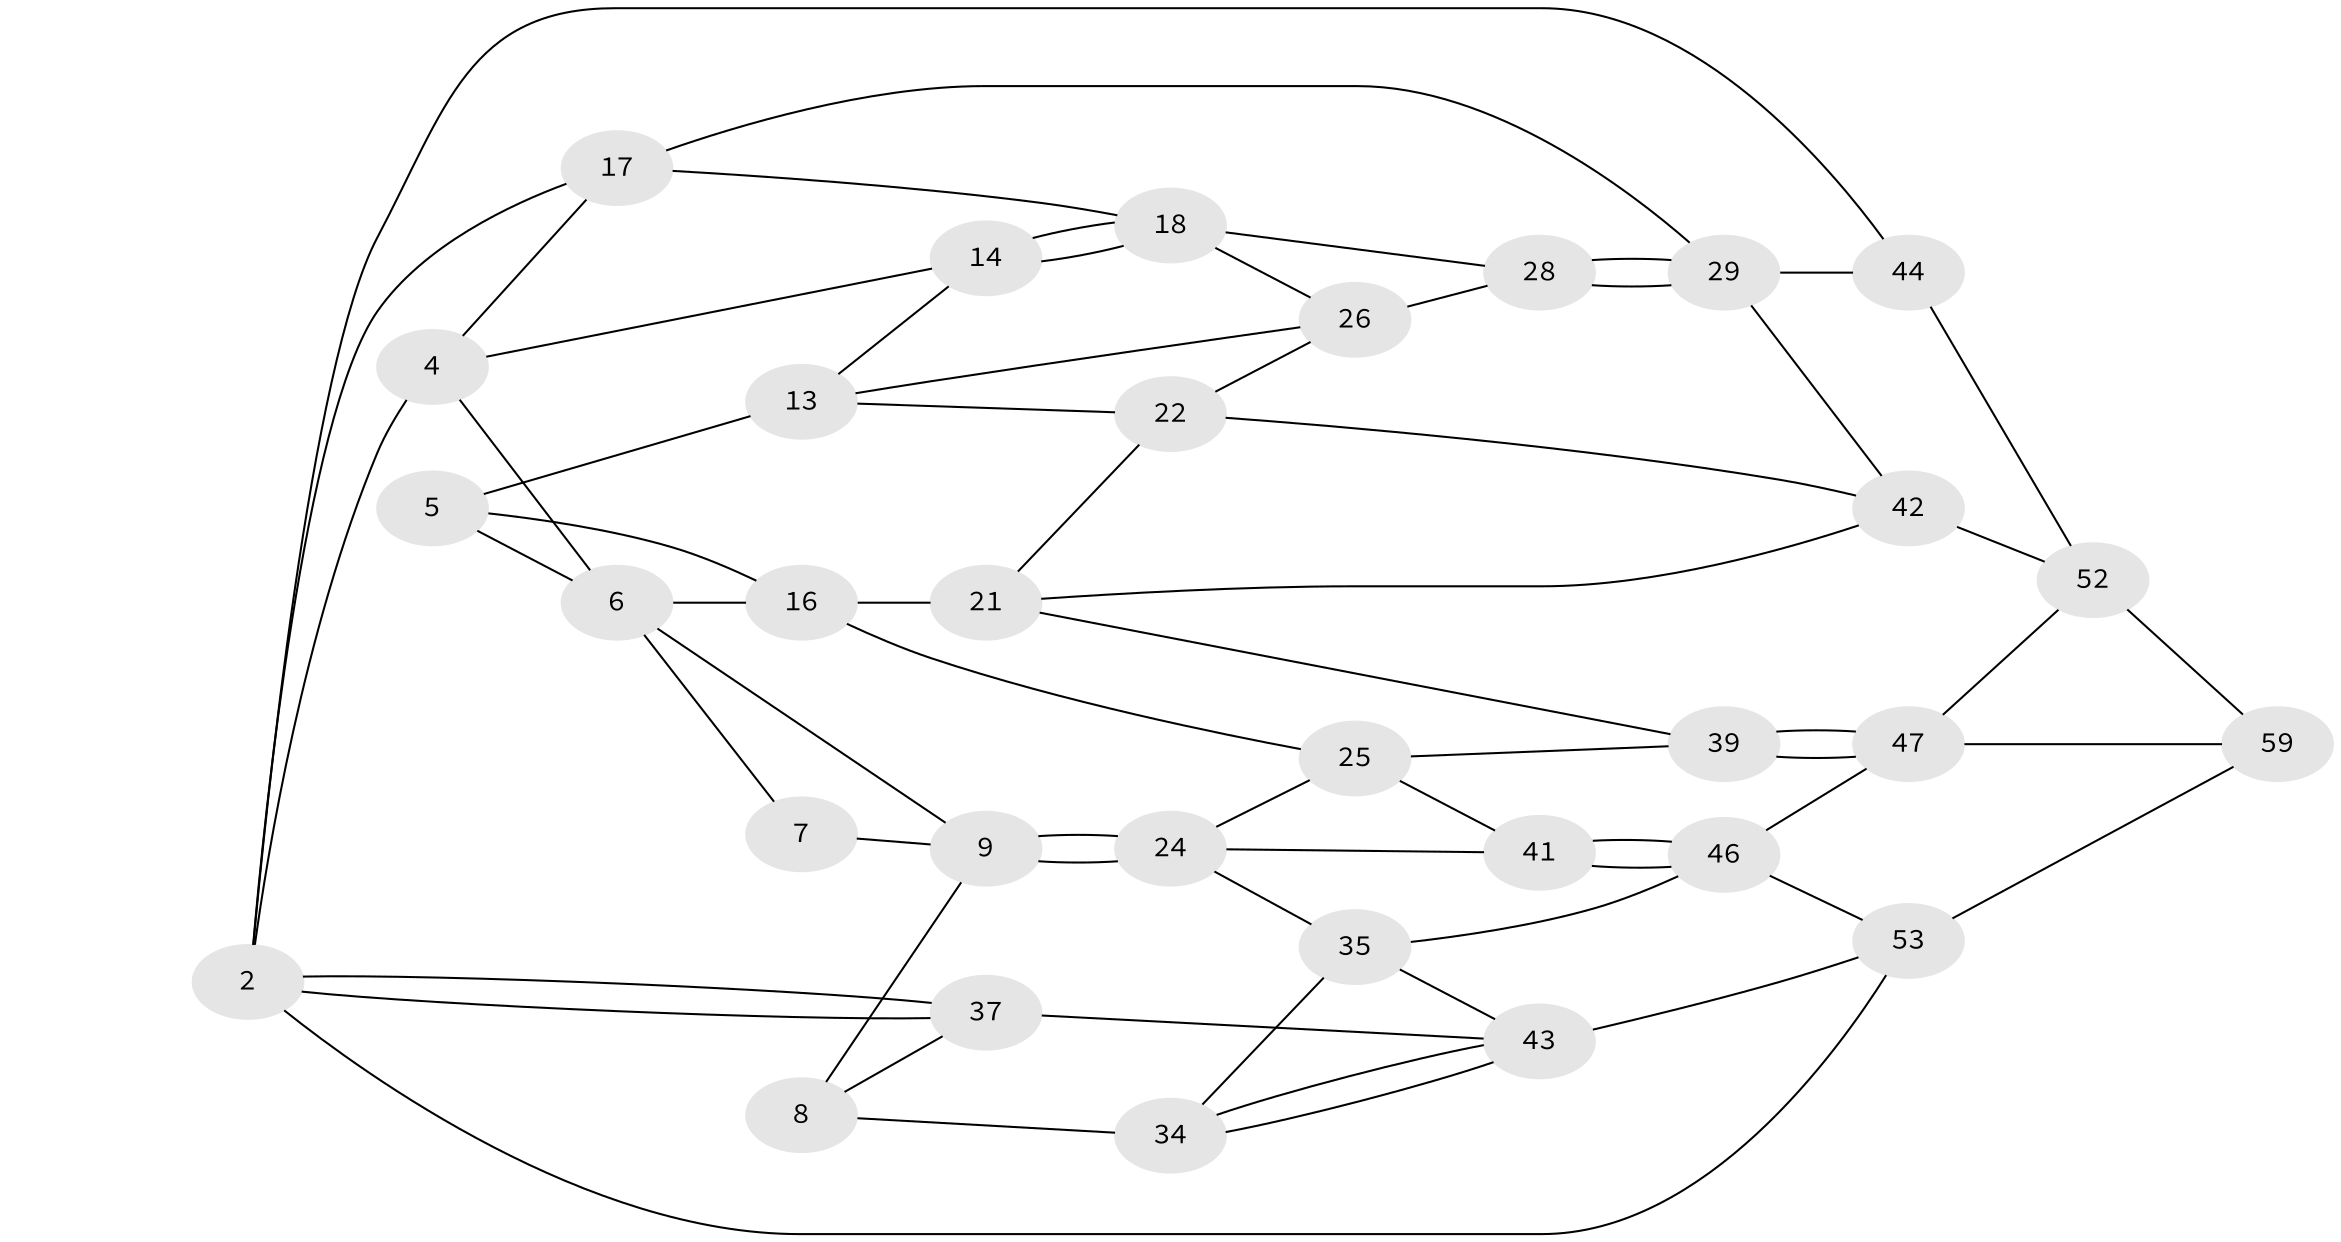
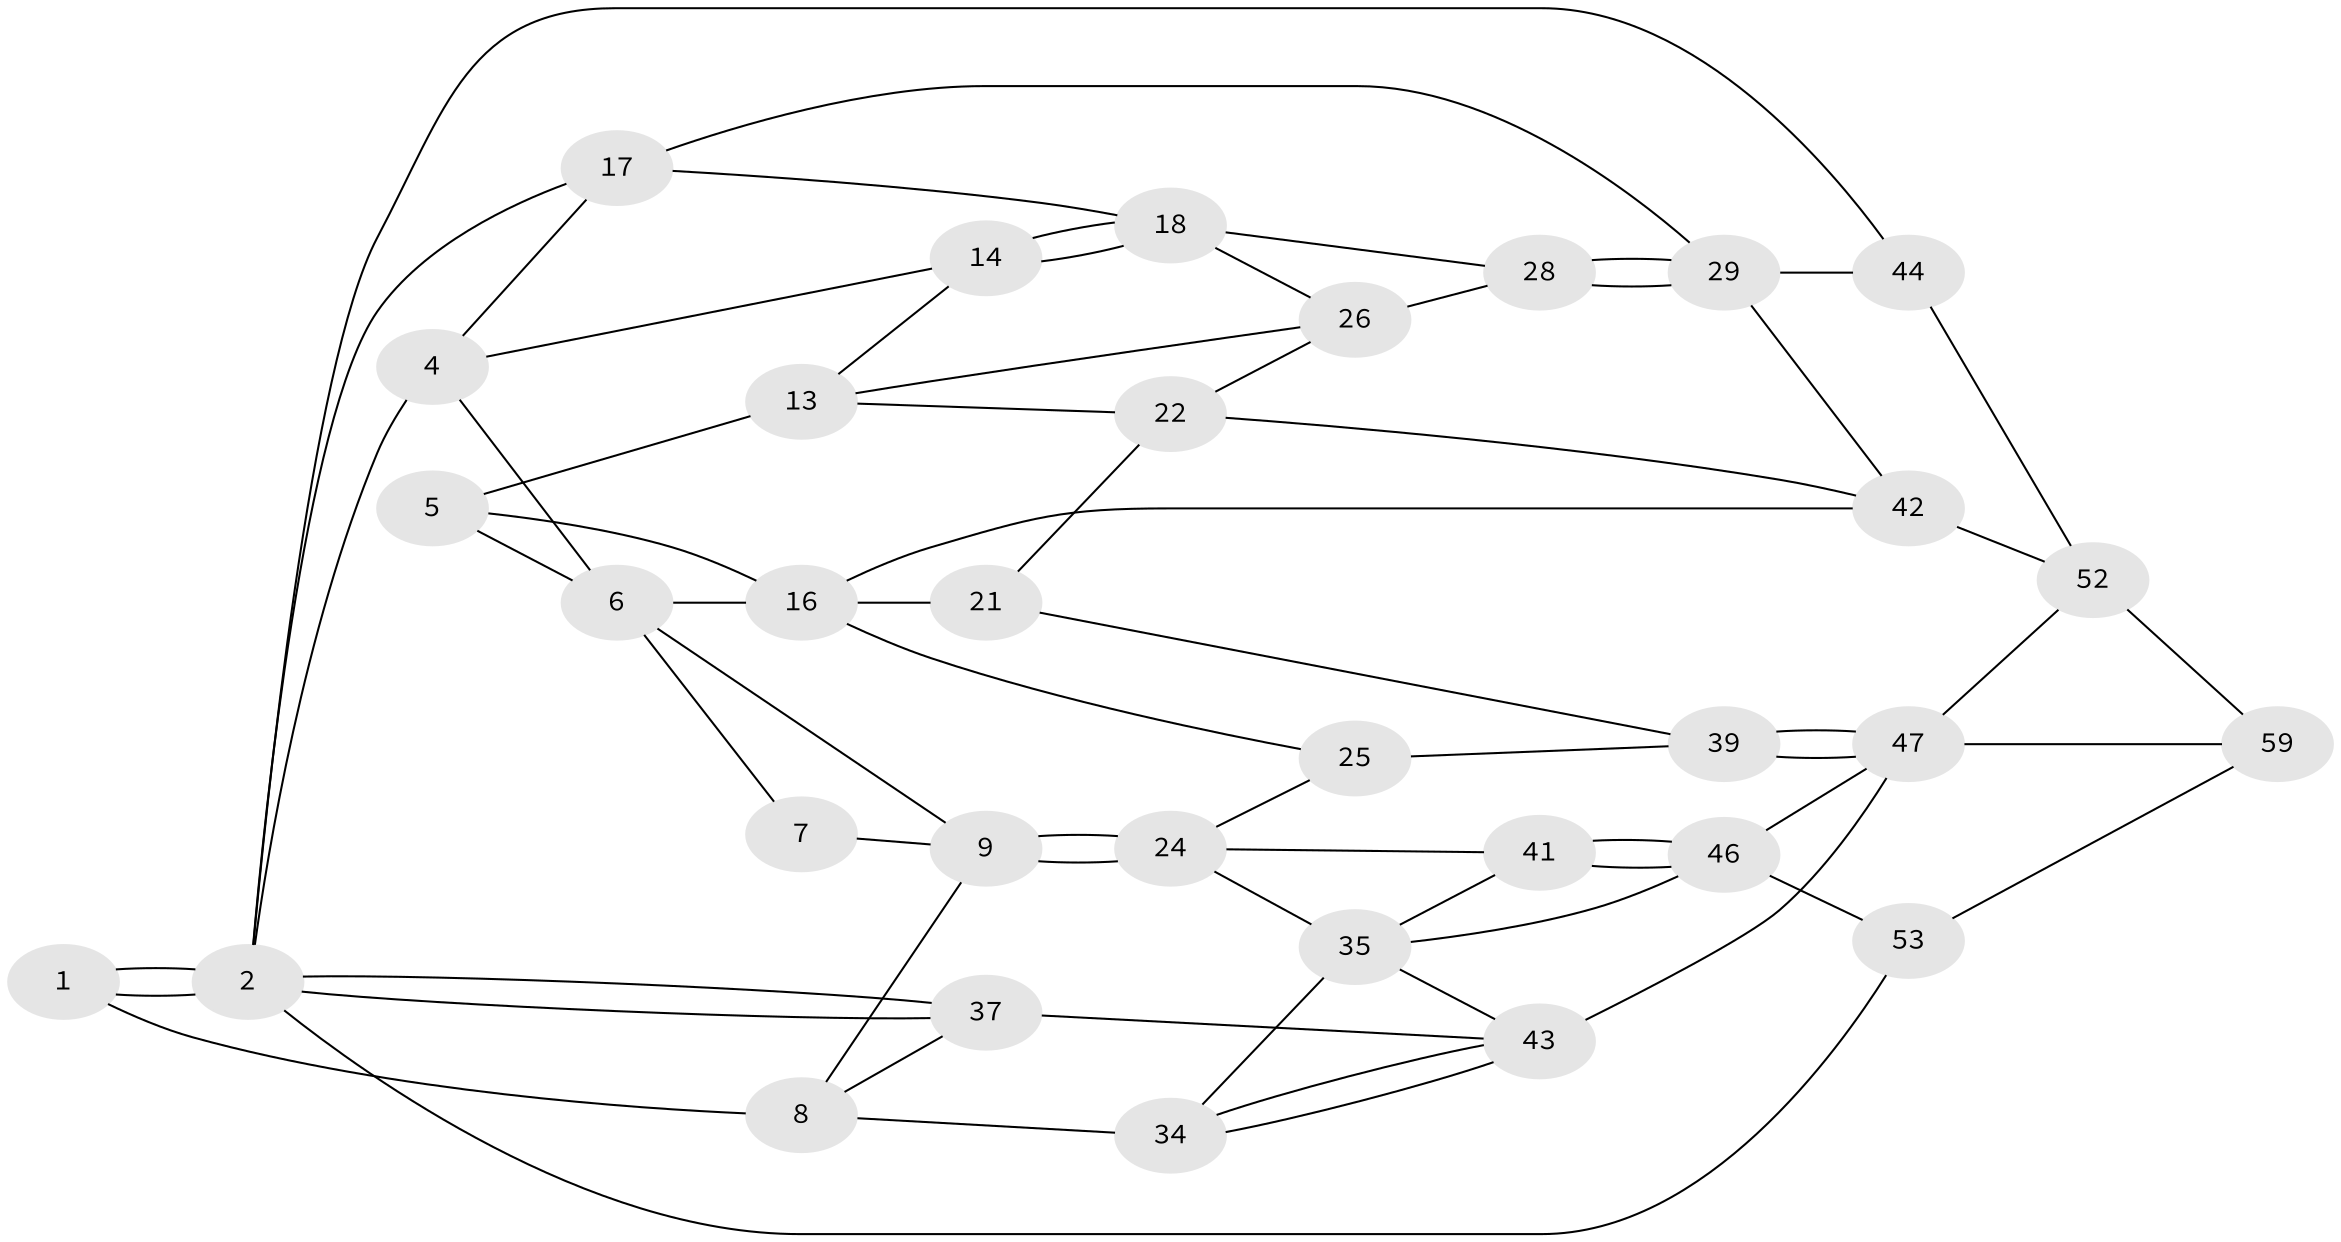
edge "42" -- "21": now "42" -- "16"
edge "25" -- "41": now "35" -- "41"
node "1": added
edge "53" -- "43": now "47" -- "43"
